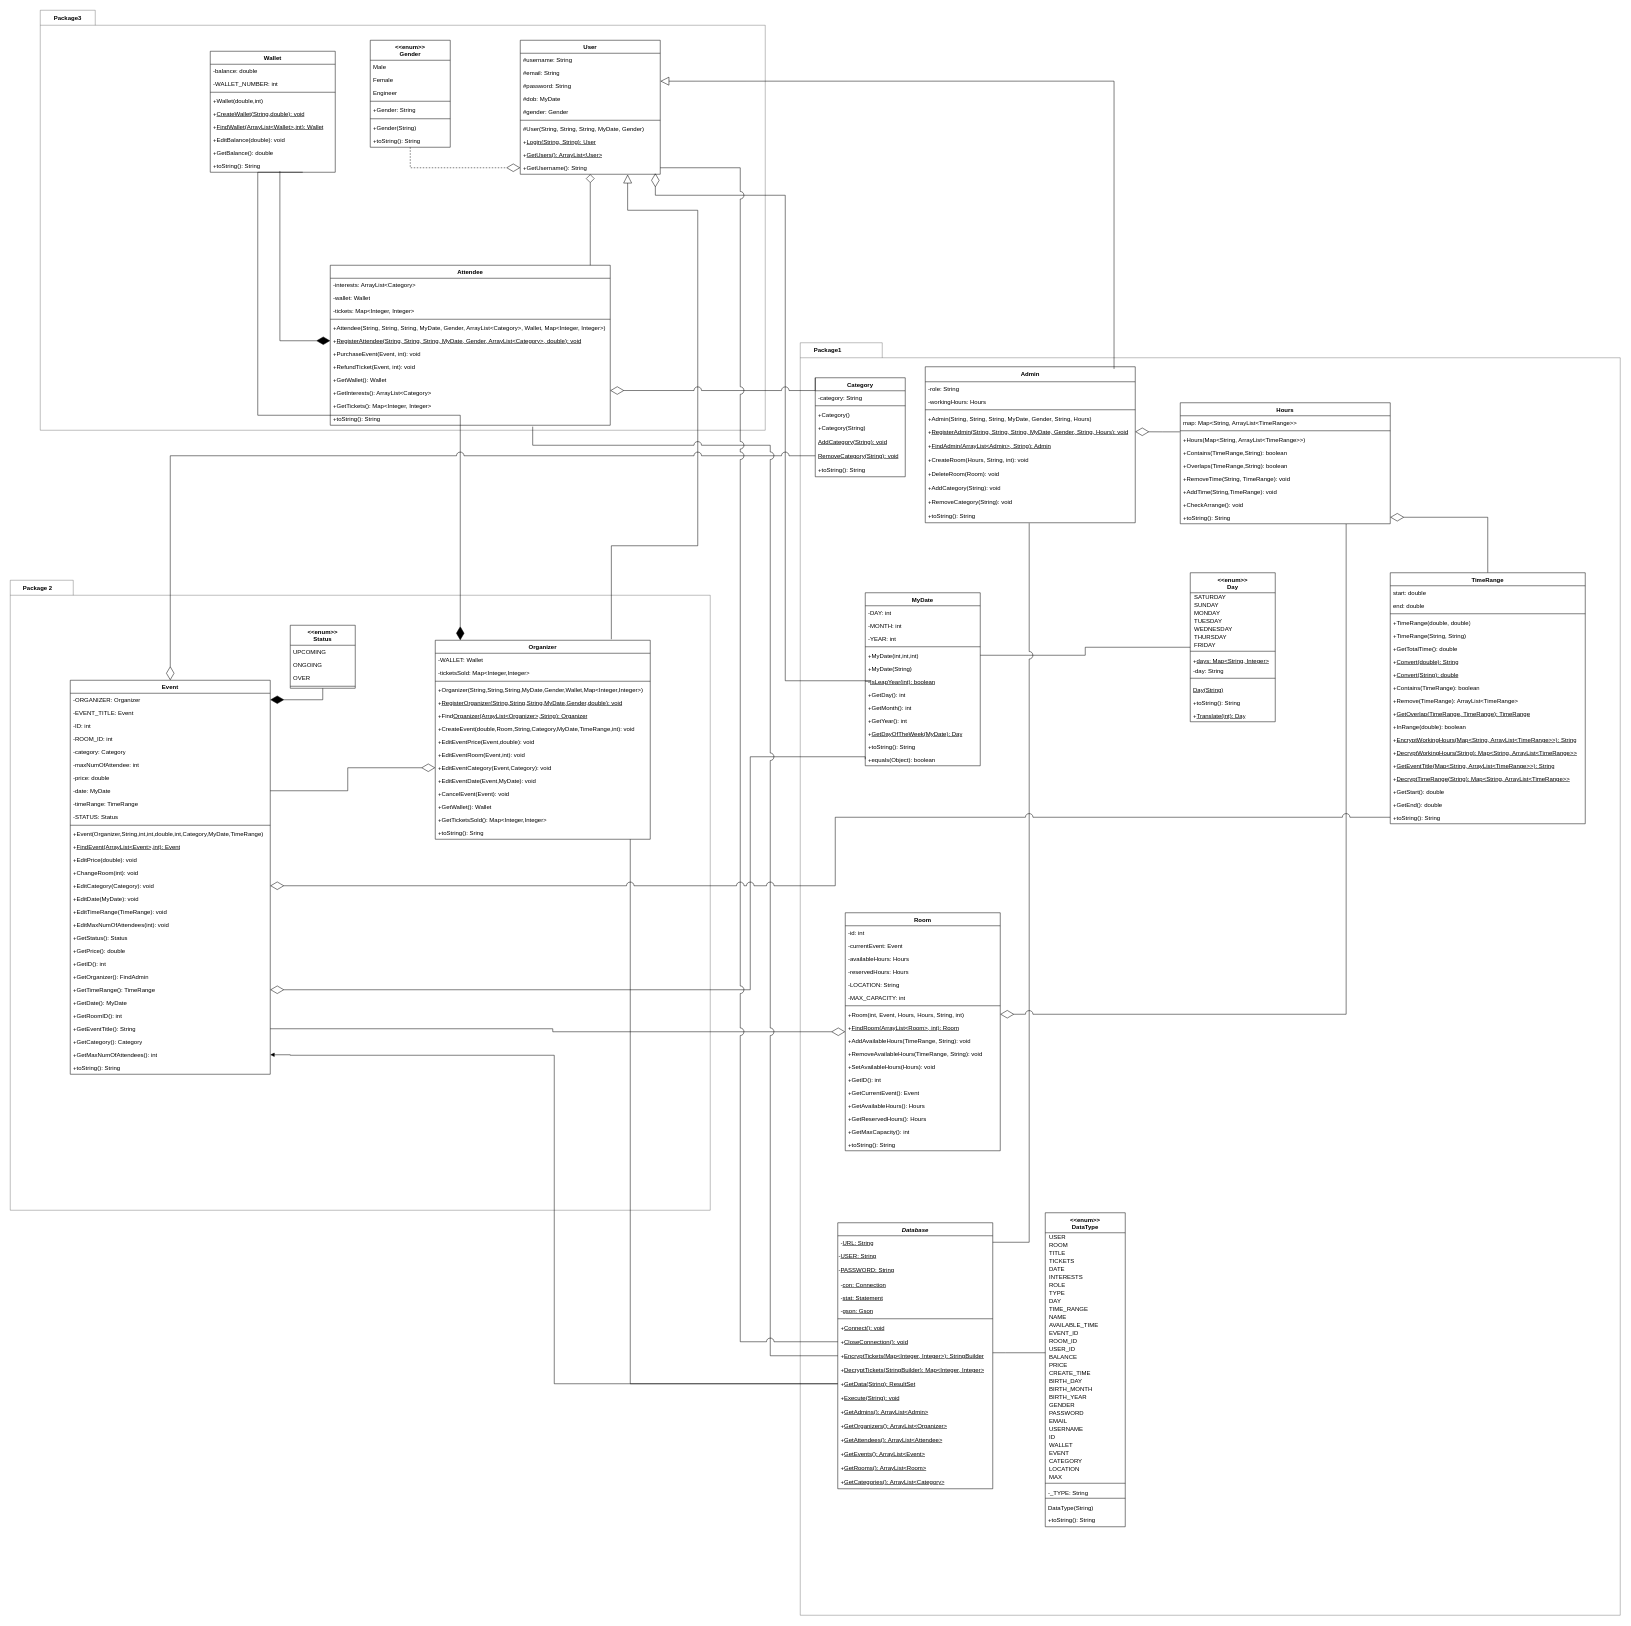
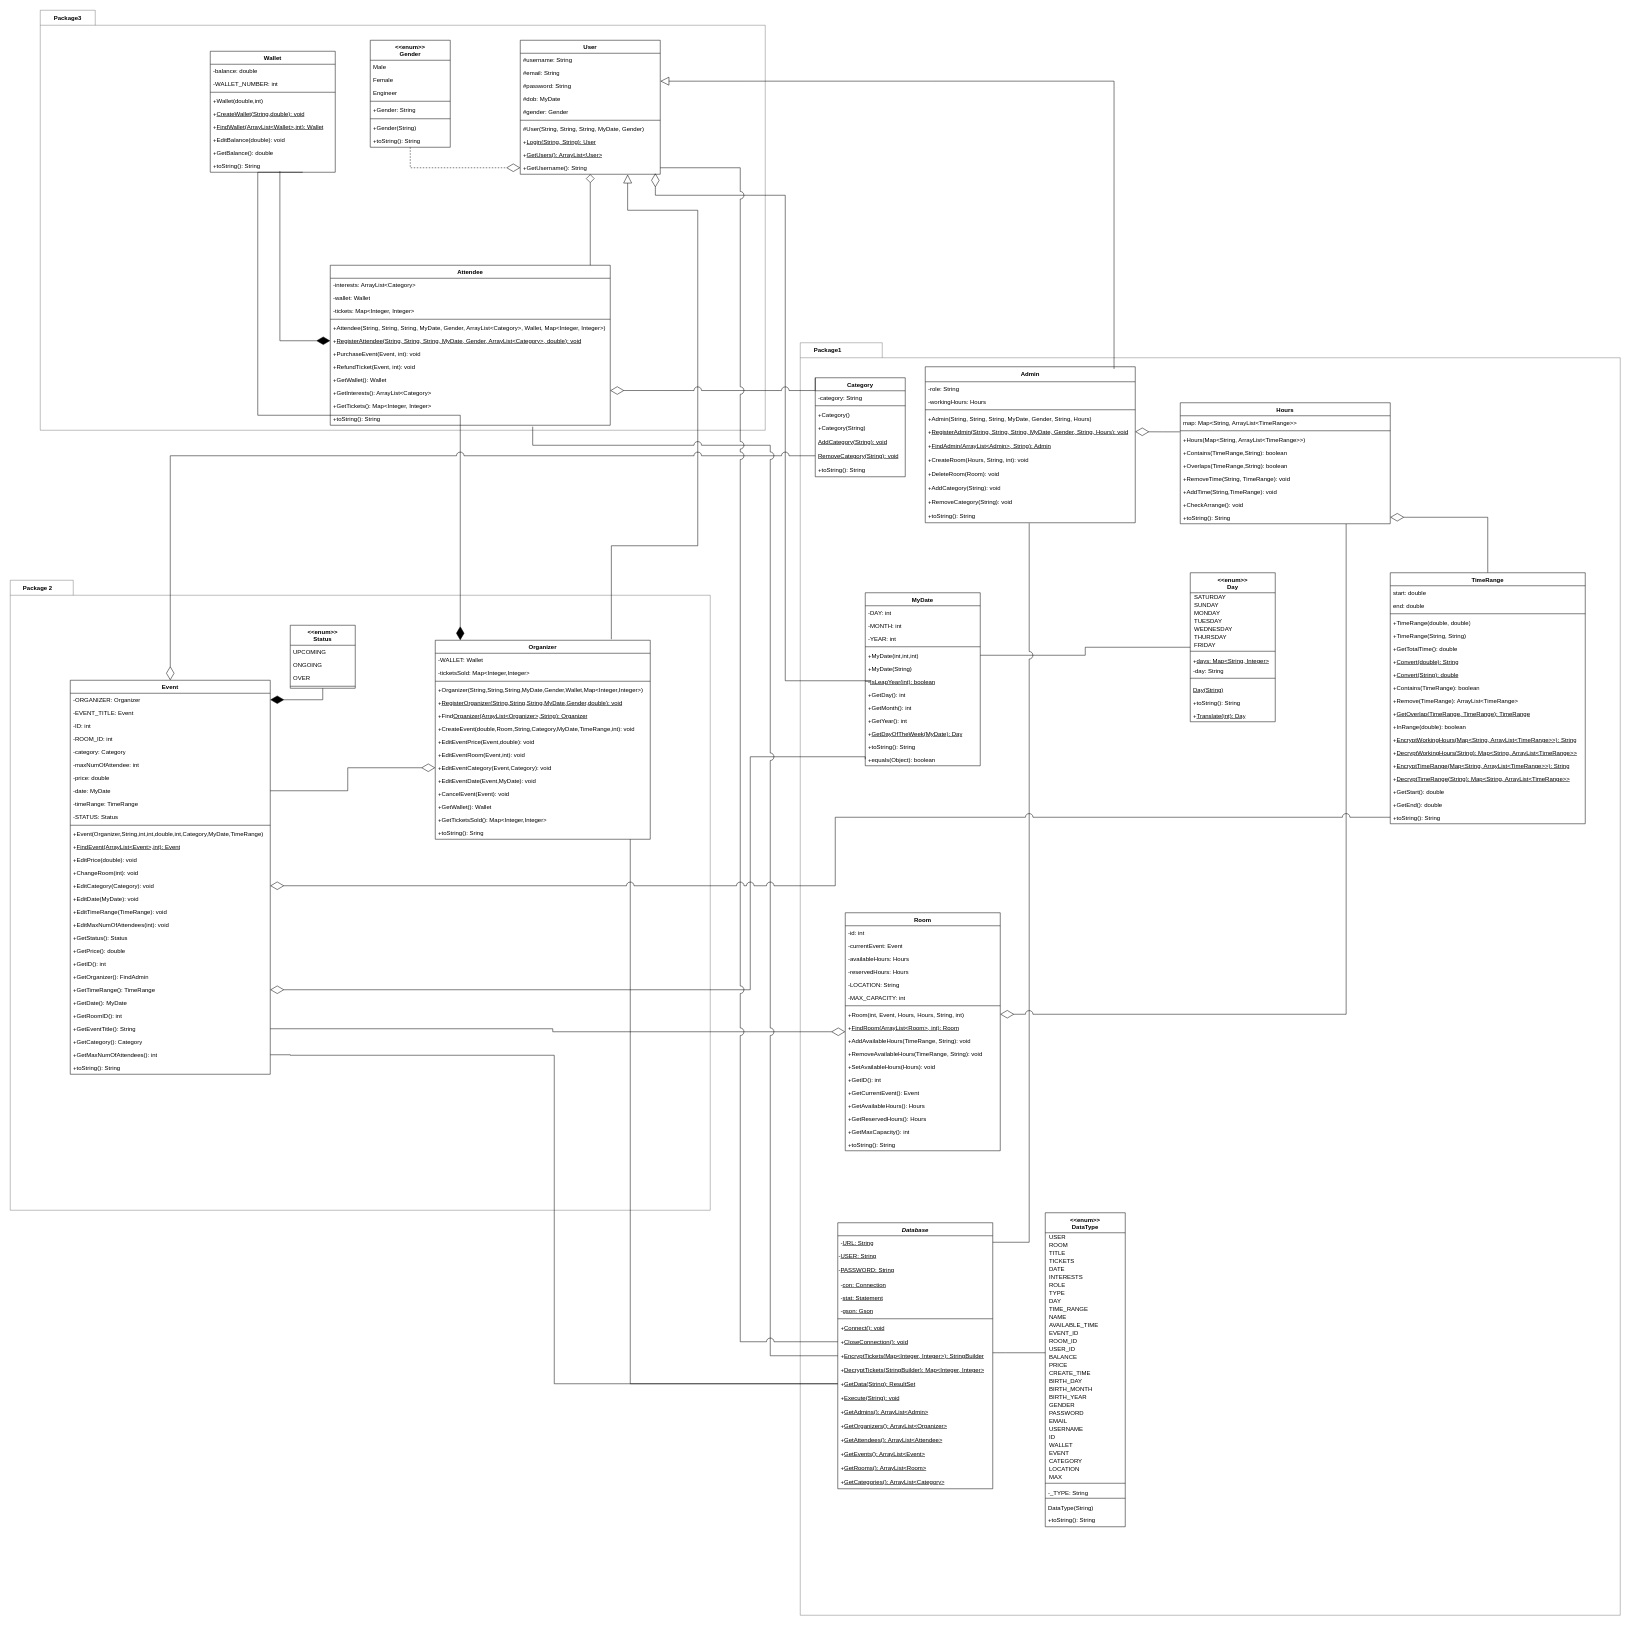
node "+GetEventTitle(Map<String, ArrayList<TimeRange>>): String": label "+GetEventTitle(Map<String, ArrayList<TimeRange>>): String" -> "+EncryptTimeRange(Map<String, ArrayList<TimeRange>>): String"
edge "+GetData(String): ResultSet" -> "+GetMaxNumOfAttendees(): int": arrowhead block -> none
